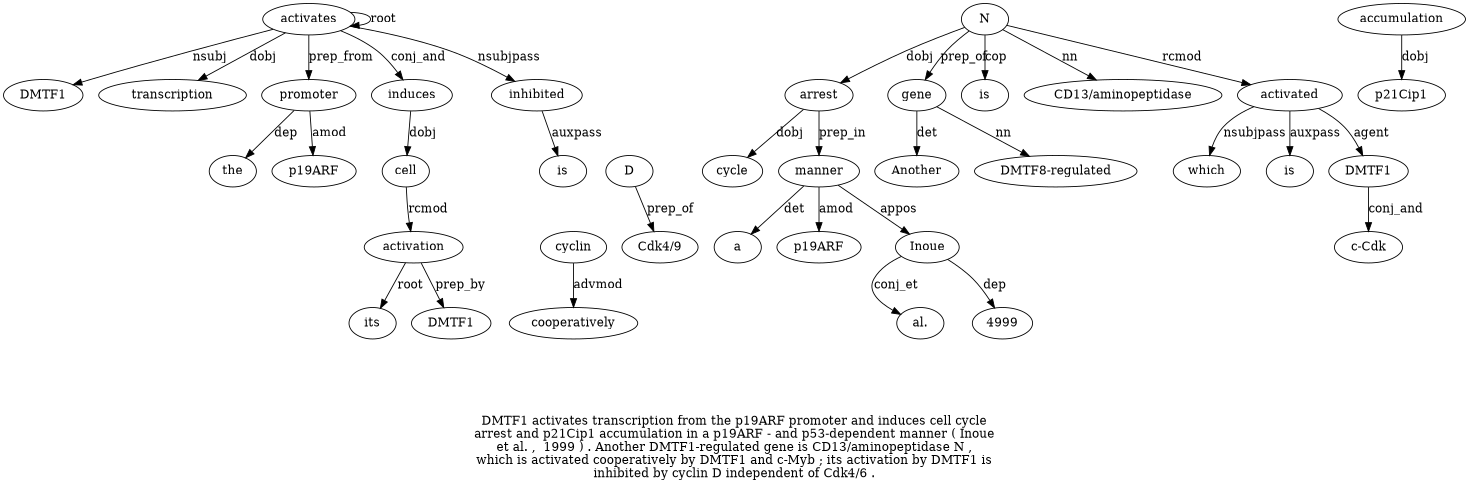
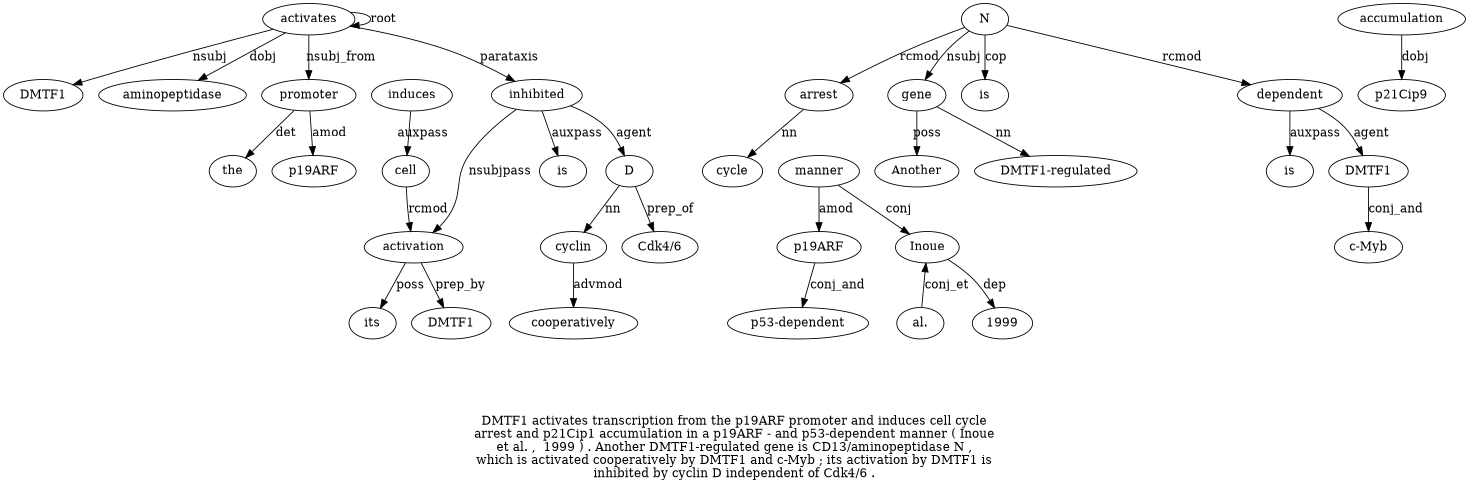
edge "activates" -> "induces": removed, label "conj_and"
edge "activates" -> "promoter": label "prep_from" -> "nsubj_from"
edge "activates" -> "inhibited": label "nsubjpass" -> "parataxis"
edge "N" -> "arrest": label "dobj" -> "rcmod"
edge "N" -> "gene": label "prep_of" -> "nsubj"
node "transcription": label "transcription" -> "aminopeptidase"
node "CD13/aminopeptidase": removed
node "activated": label "activated" -> "dependent"
node "p21Cip1": label "p21Cip1" -> "p21Cip9"
edge "inhibited" -> "D": added, label "agent"
edge "arrest" -> "manner": removed, label "prep_in"
edge "promoter" -> "the": label "dep" -> "det"
edge "induces" -> "cell": label "dobj" -> "auxpass"
edge "arrest" -> "cycle": label "dobj" -> "nn"
edge "gene" -> "Another": label "det" -> "poss"
edge "inhibited" -> "activation": added, label "nsubjpass"
node "DMTF8-regulated": label "DMTF8-regulated" -> "DMTF1-regulated"
node "which": removed
edge "D" -> "cyclin": added, label "nn"
edge "manner" -> "Inoue": label "appos" -> "conj"
node "Cdk4/9": label "Cdk4/9" -> "Cdk4/6"
node "a": removed
node "c-Cdk": label "c-Cdk" -> "c-Myb"
edge "Inoue" -> "al.": reversed
edge "activation" -> "its": label "root" -> "poss"
node "p53-dependent": added
node "4999": label "4999" -> "1999"
